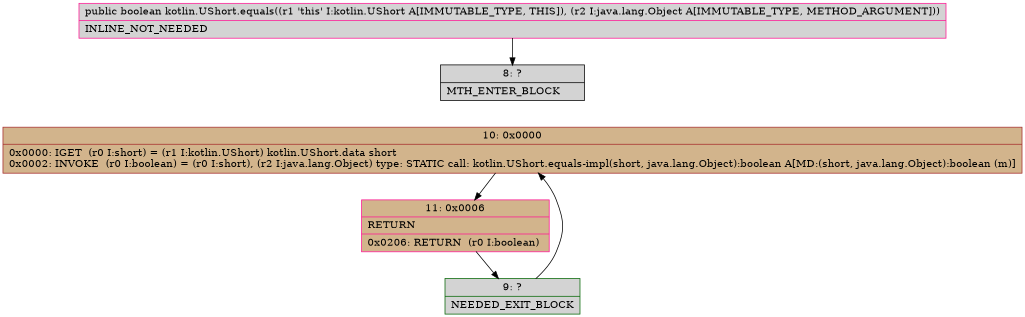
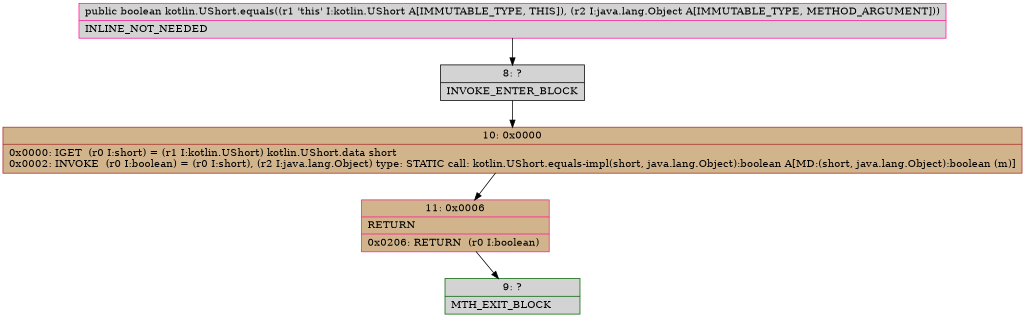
node "8: ?": text "MTH_ENTER_BLOCK" -> "INVOKE_ENTER_BLOCK"
edge "9: ?" -> "10: 0x0000": now "8: ?" -> "10: 0x0000"
node "9: ?": text "NEEDED_EXIT_BLOCK" -> "MTH_EXIT_BLOCK"
